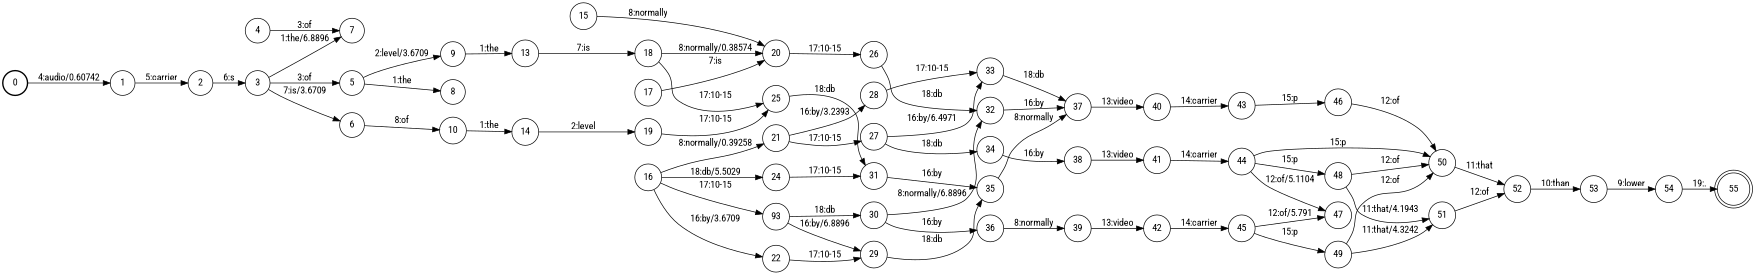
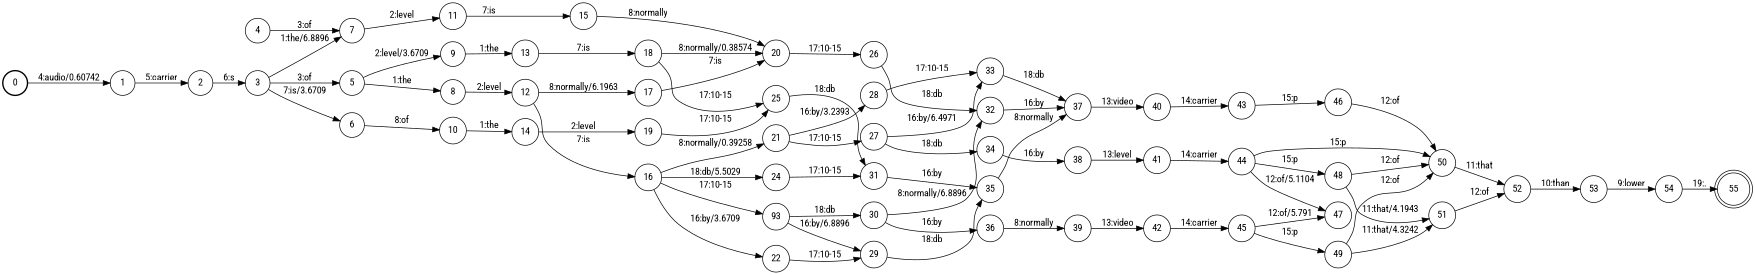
node "11": added
node "12": added
edge "38" -> "41": label "13:video" -> "13:level"
